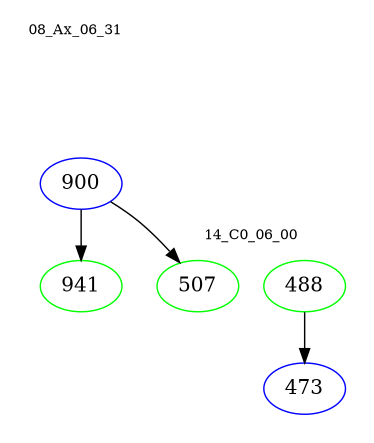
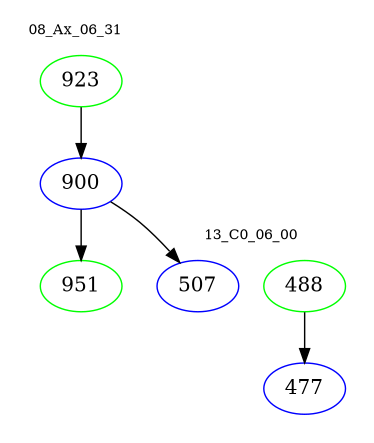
node "923": added
cluster "14_C0_06_00": label "14_C0_06_00" -> "13_C0_06_00"
node "941": label "941" -> "951"
node "507": color green -> blue
node "473": label "473" -> "477"
